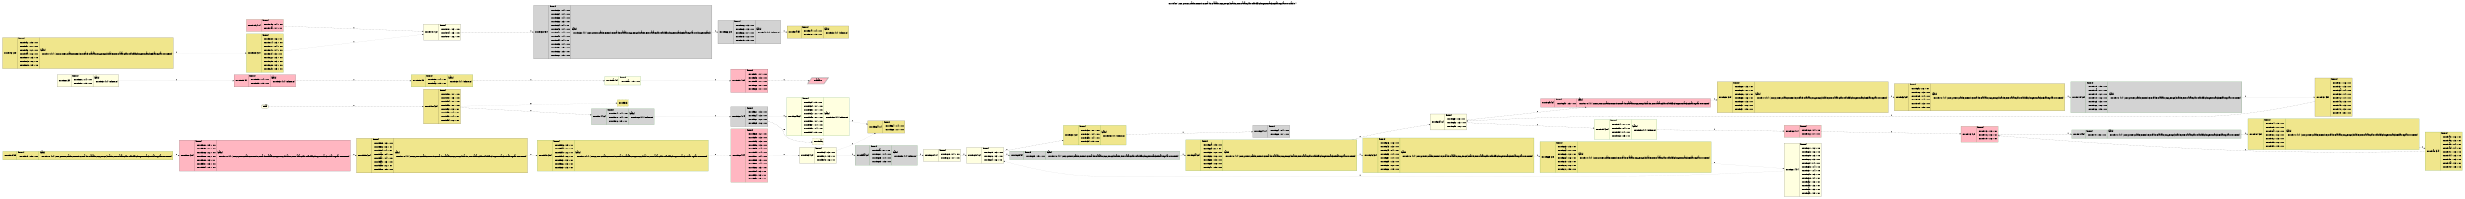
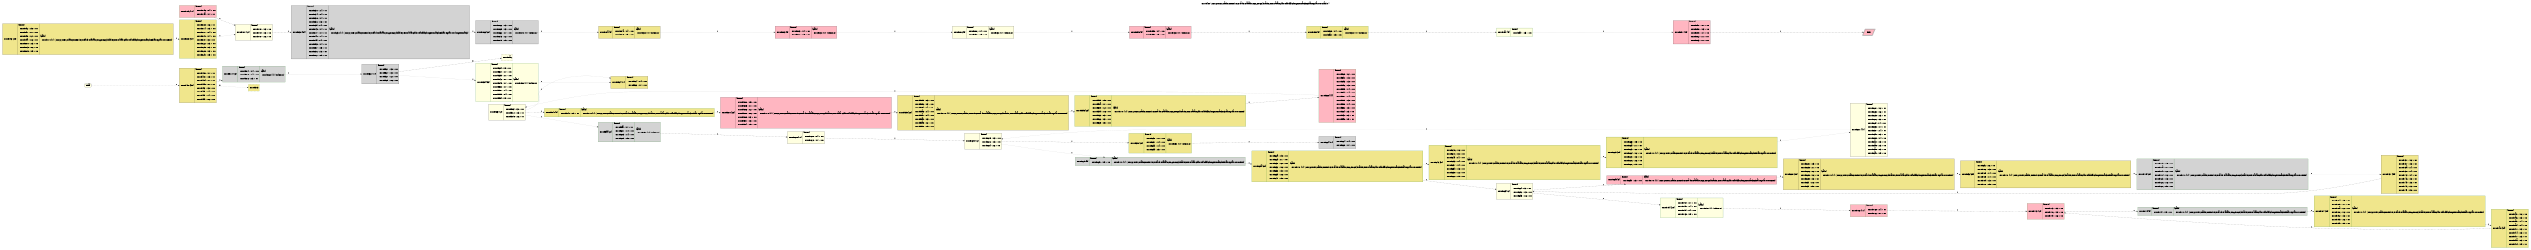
node "0x109883 [9]": added
node "Trabalho": label "Trabalho" -> "Exit"
edge "0x10956f [12]" -> "0x10957b [5]": added, label "1"
